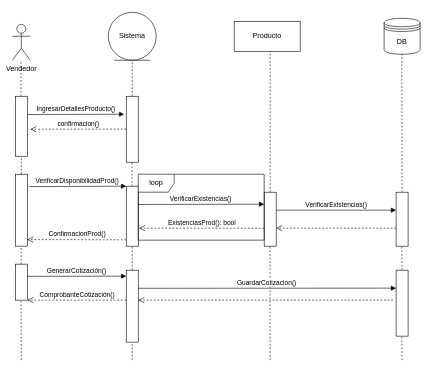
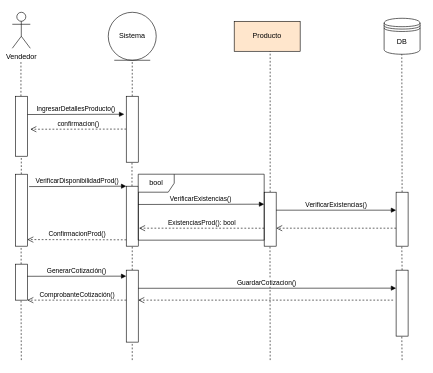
node "Producto": fillcolor #ffffff -> #ffe6cc
node "Vendedor": moved (21, 42) -> (21, 30)
node "loop": label "loop" -> "bool"
